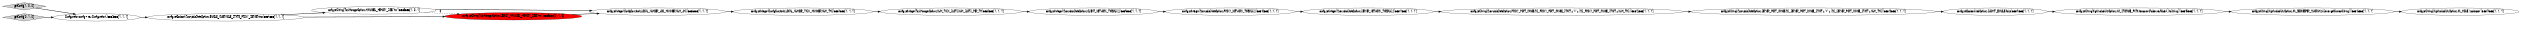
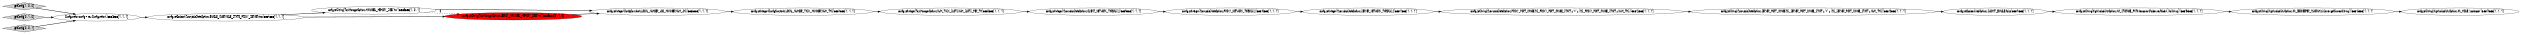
node "getConfig['0', '0', '1']": added
